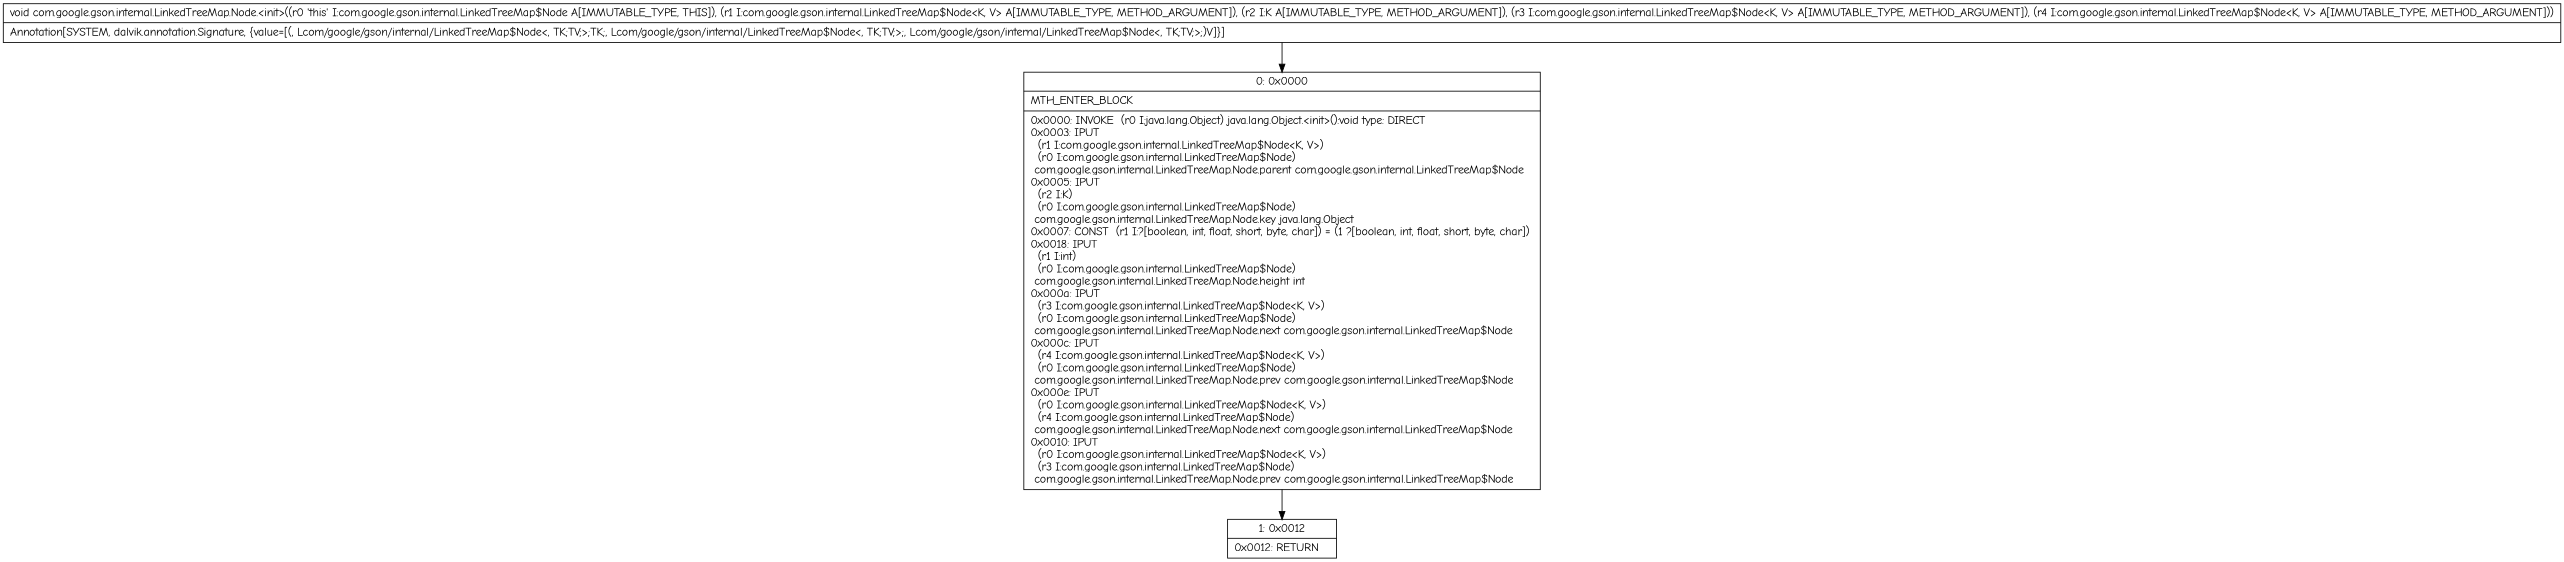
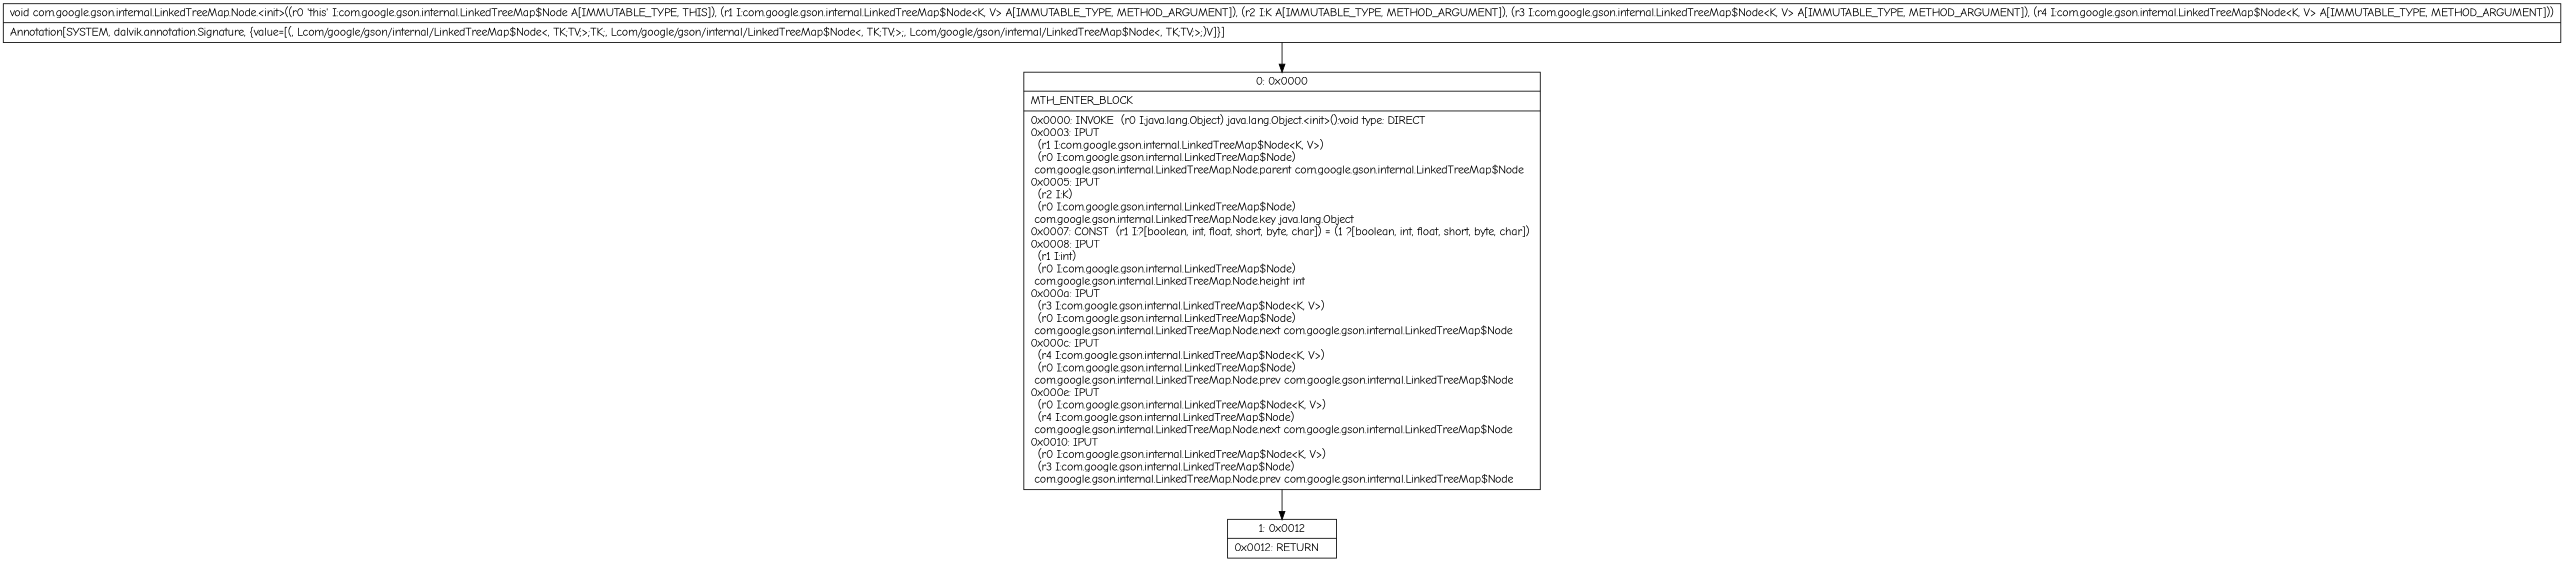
node "0: 0x0000": text "0x0018: IPUT" -> "0x0008: IPUT"
